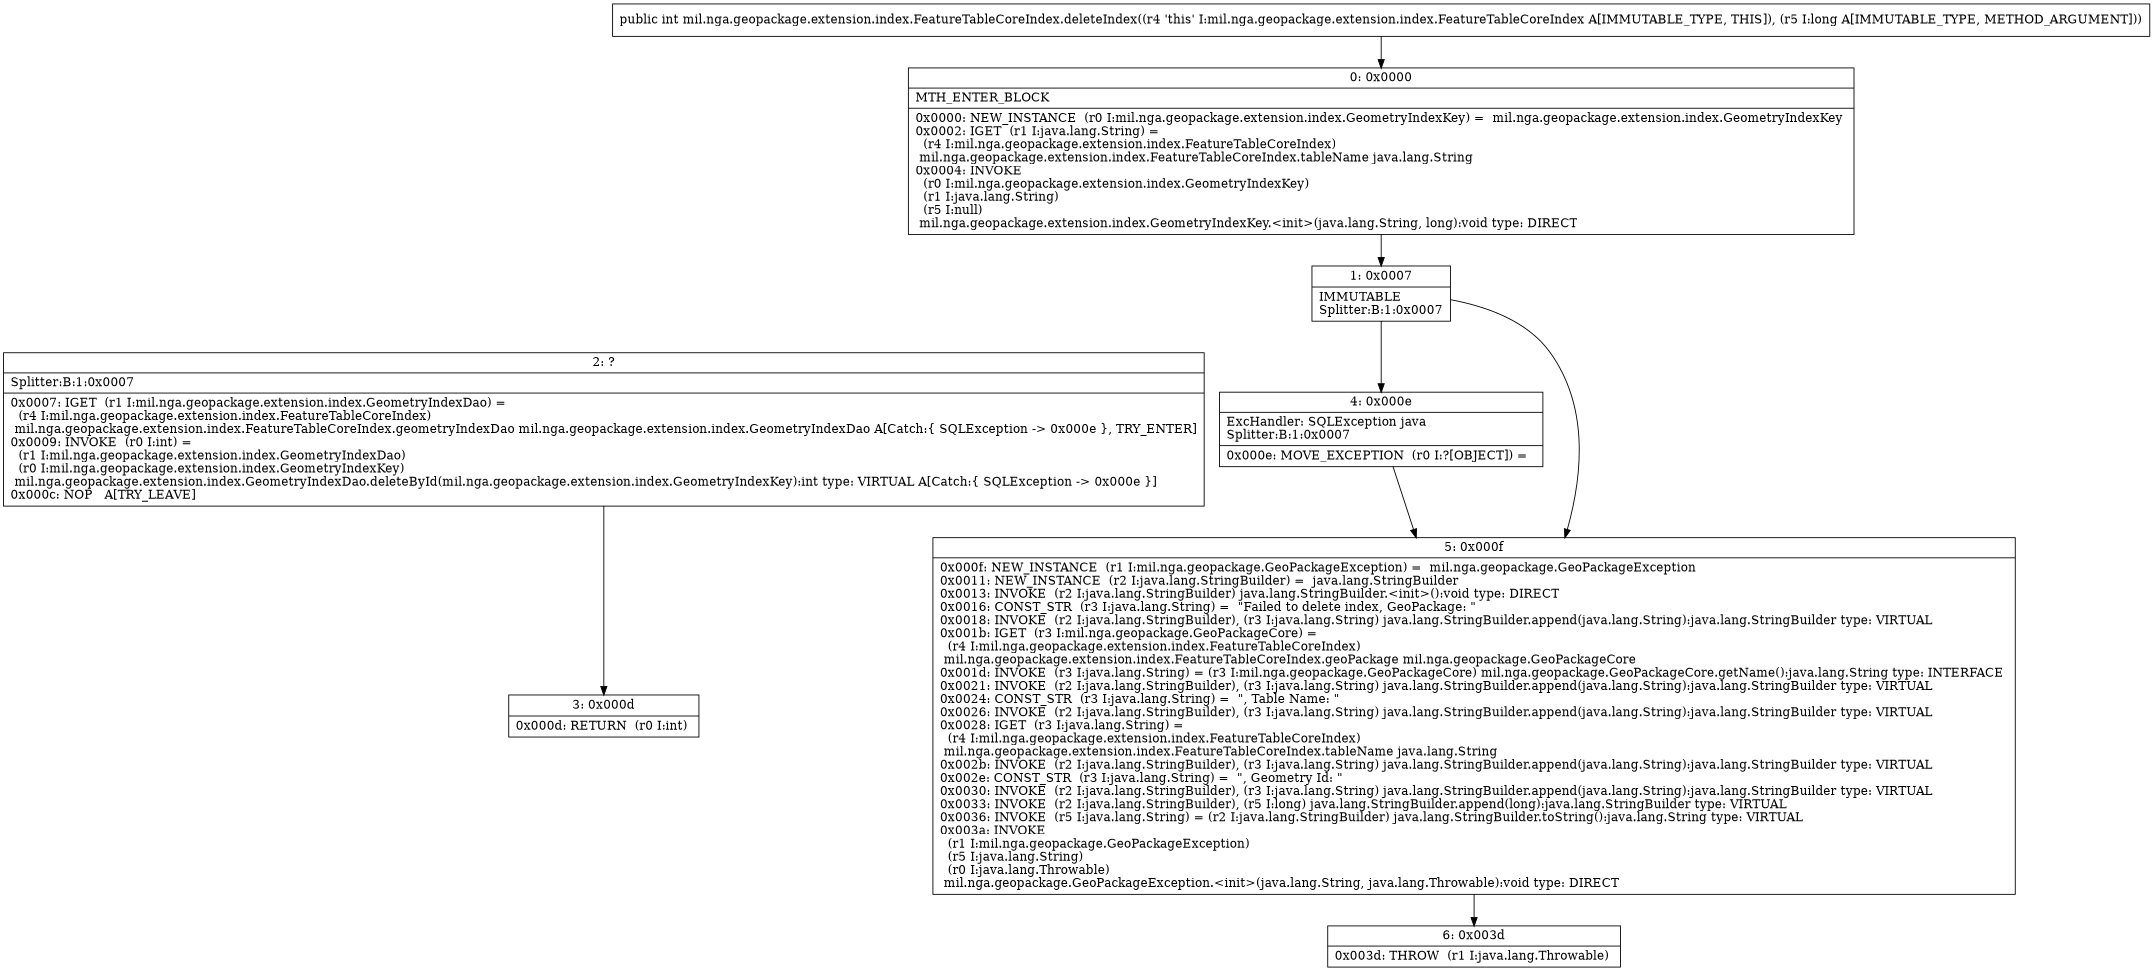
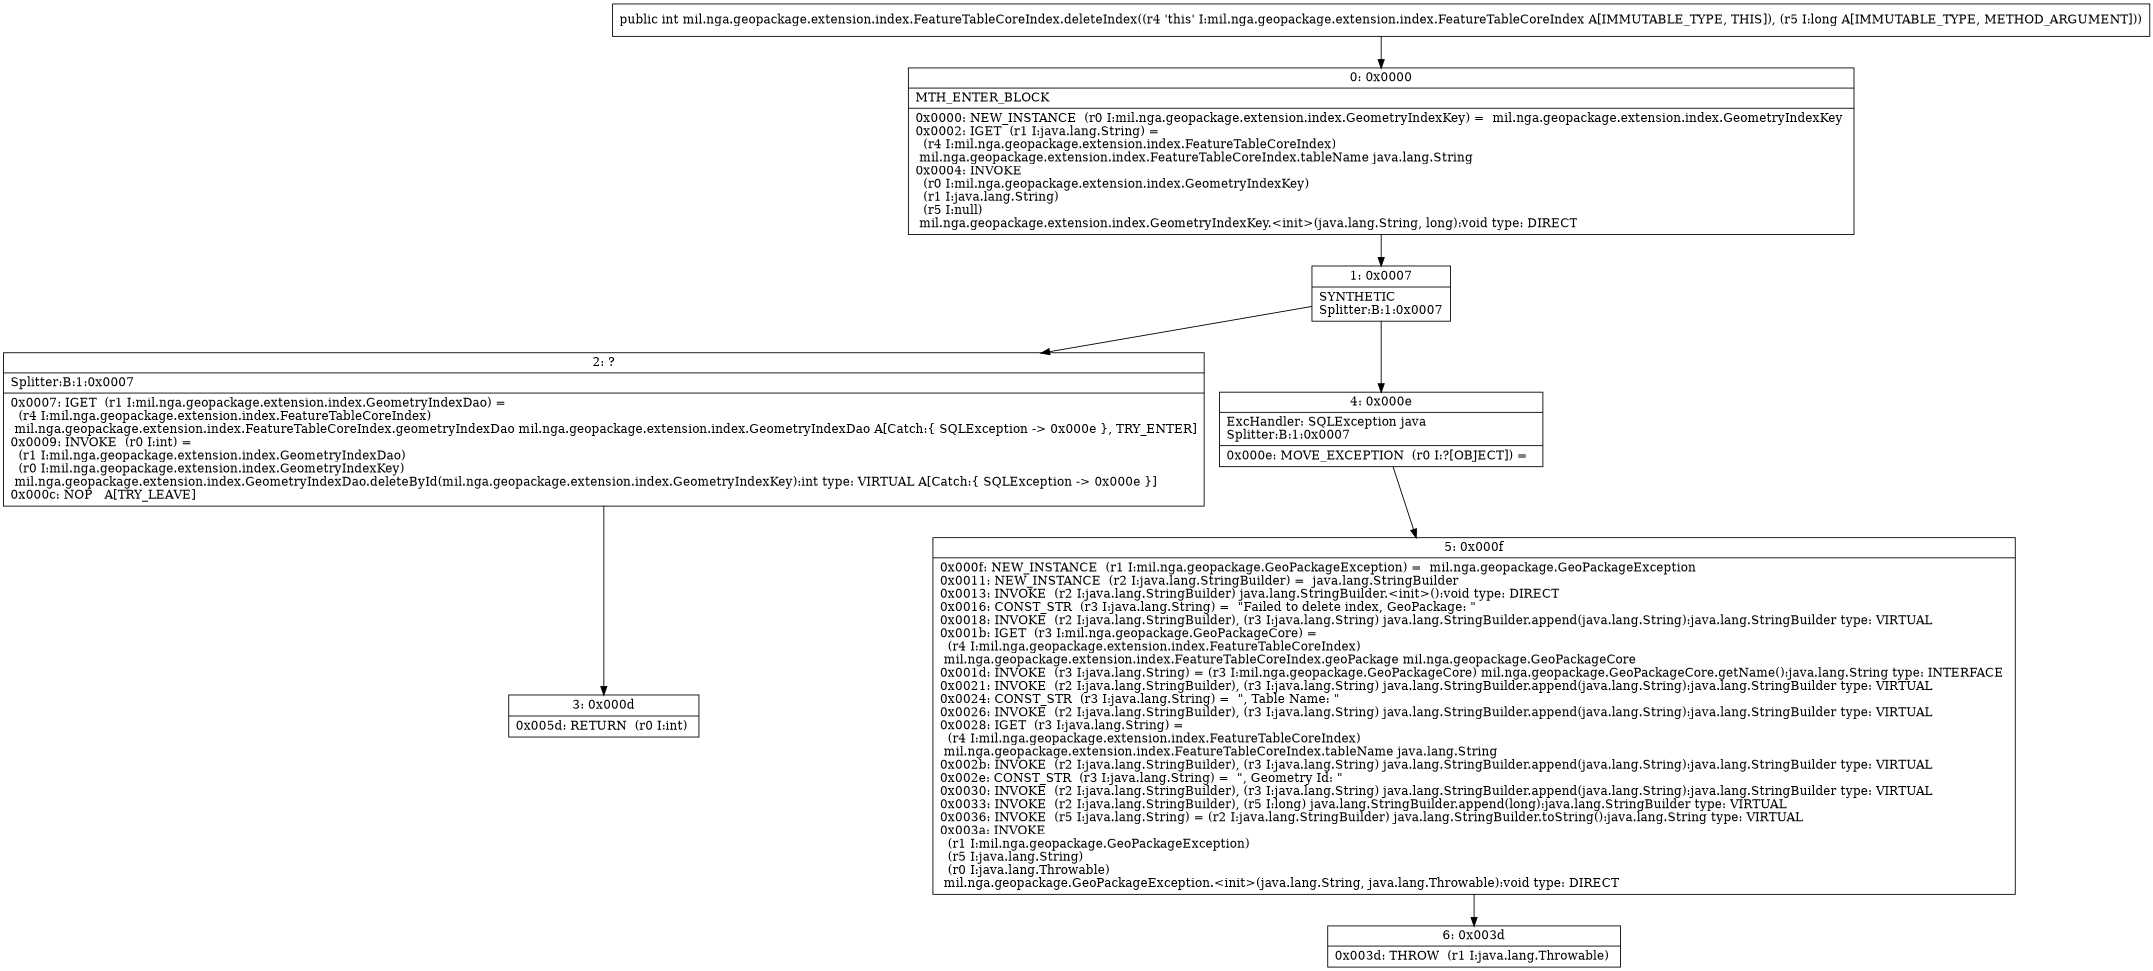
node "1: 0x0007": text "IMMUTABLE" -> "SYNTHETIC"
edge "1: 0x0007" -> "5: 0x000f": now "1: 0x0007" -> "2: ?"
node "3: 0x000d": text "0x000d: RETURN  (r0 I:int)" -> "0x005d: RETURN  (r0 I:int)"
